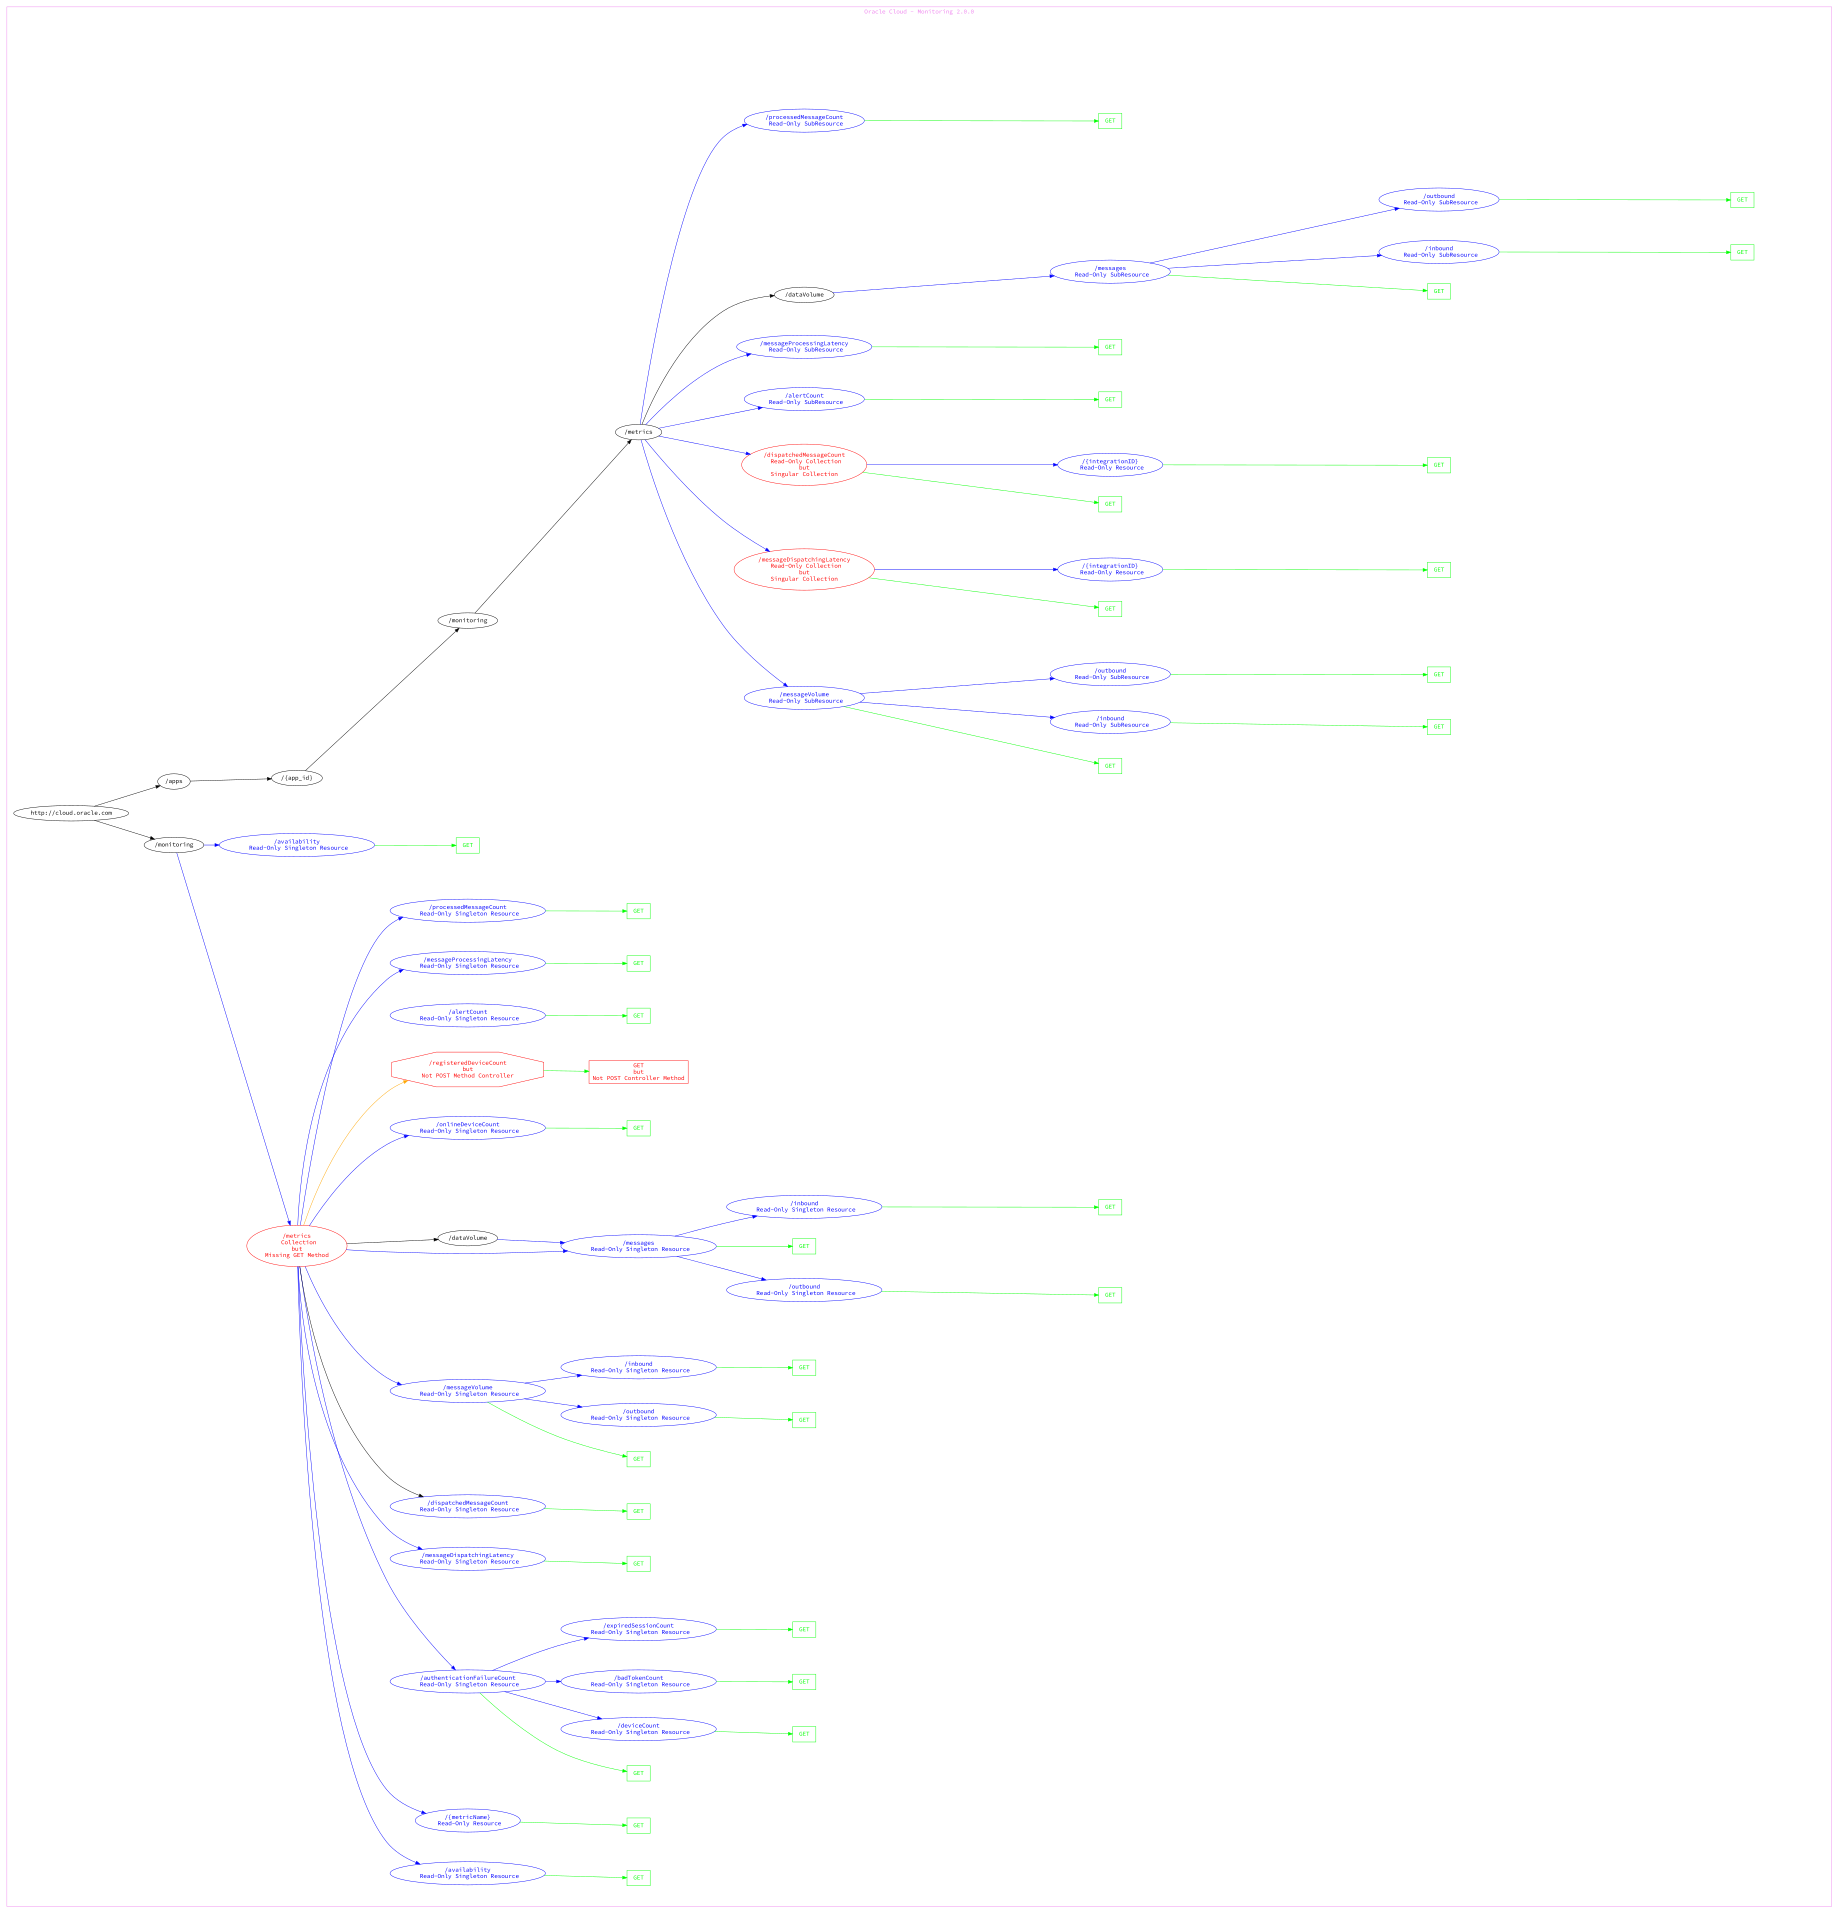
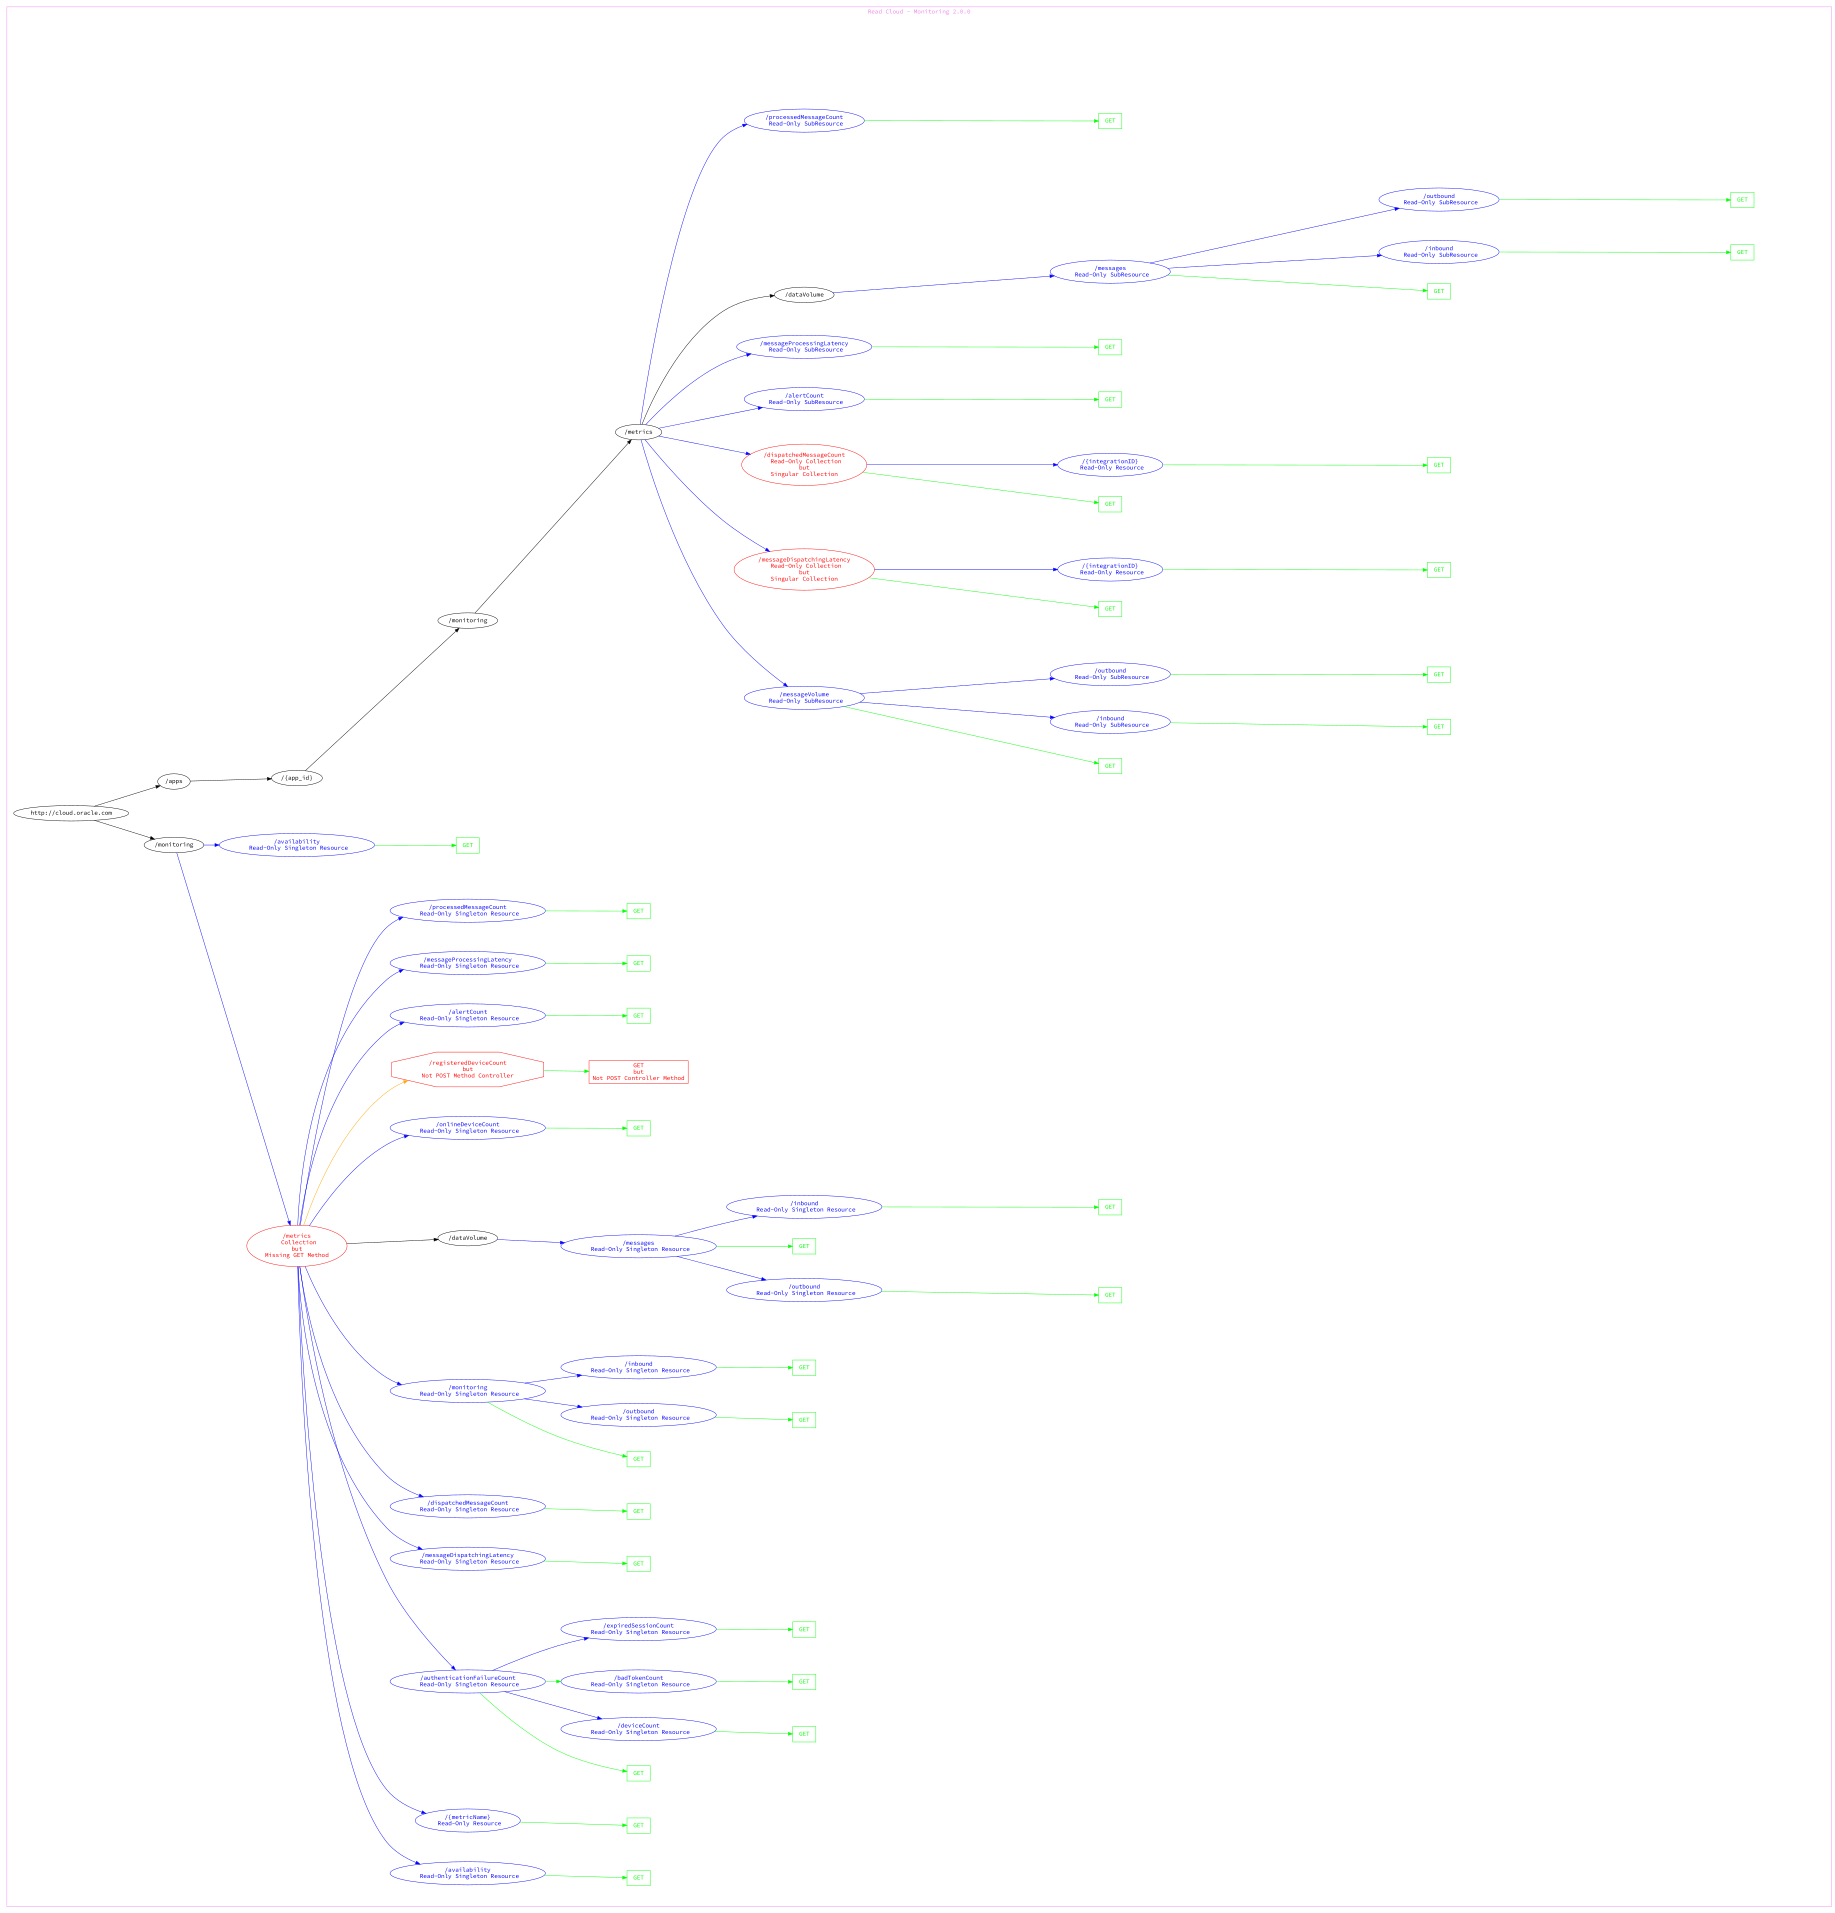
cluster "Oracle Cloud - Monitoring 2.0.0": label "Oracle Cloud - Monitoring 2.0.0" -> "Read Cloud - Monitoring 2.0.0"
edge "/metrics Collection but Missing GET Method" -> "/messages Read-Only Singleton Resource": now "/metrics Collection but Missing GET Method" -> "/alertCount Read-Only Singleton Resource"
node "/messageVolume Read-Only Singleton Resource": label "/messageVolume Read-Only Singleton Resource" -> "/monitoring Read-Only Singleton Resource"
edge "/metrics Collection but Missing GET Method" -> "/dispatchedMessageCount Read-Only Singleton Resource": color black -> blue
edge "/authenticationFailureCount Read-Only Singleton Resource" -> "/badTokenCount Read-Only Singleton Resource": color blue -> green
